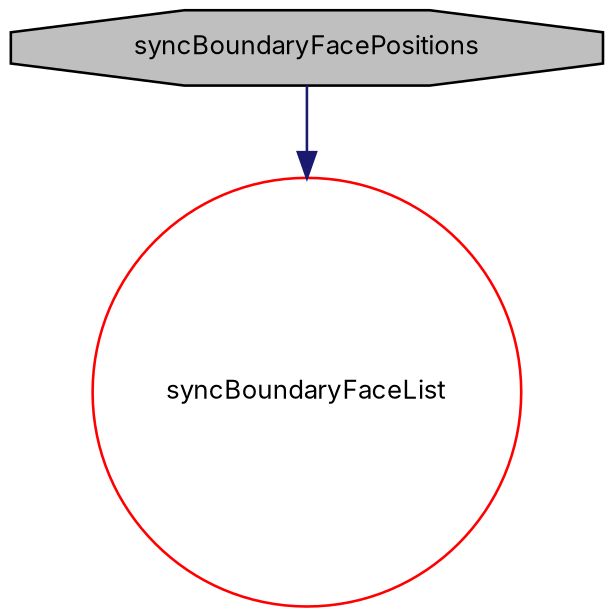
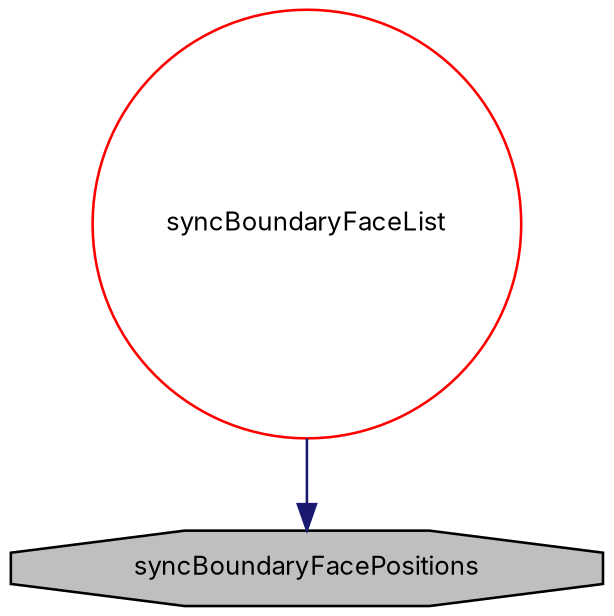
edge "syncBoundaryFacePositions" -> "syncBoundaryFaceList": reversed
